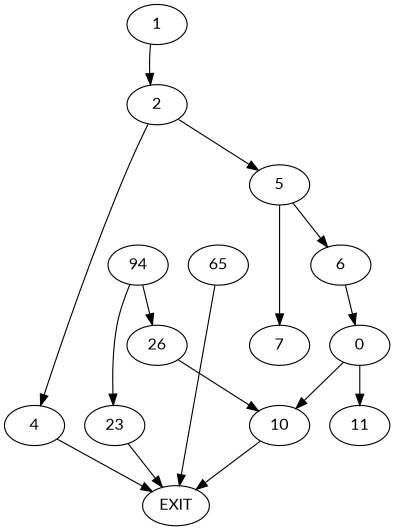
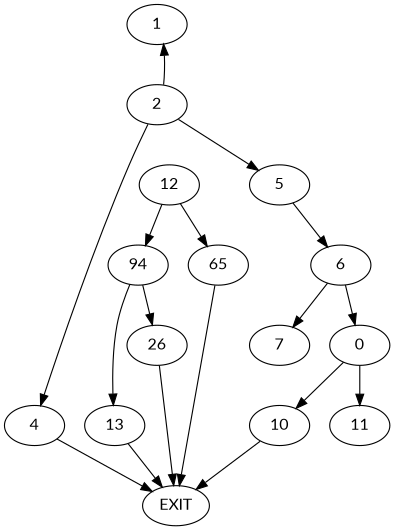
edge "1" -> "2": reversed
node "12": added
edge "5" -> "7": now "6" -> "7"
edge "26" -> "10": now "26" -> "EXIT"
node "23": label "23" -> "13"
